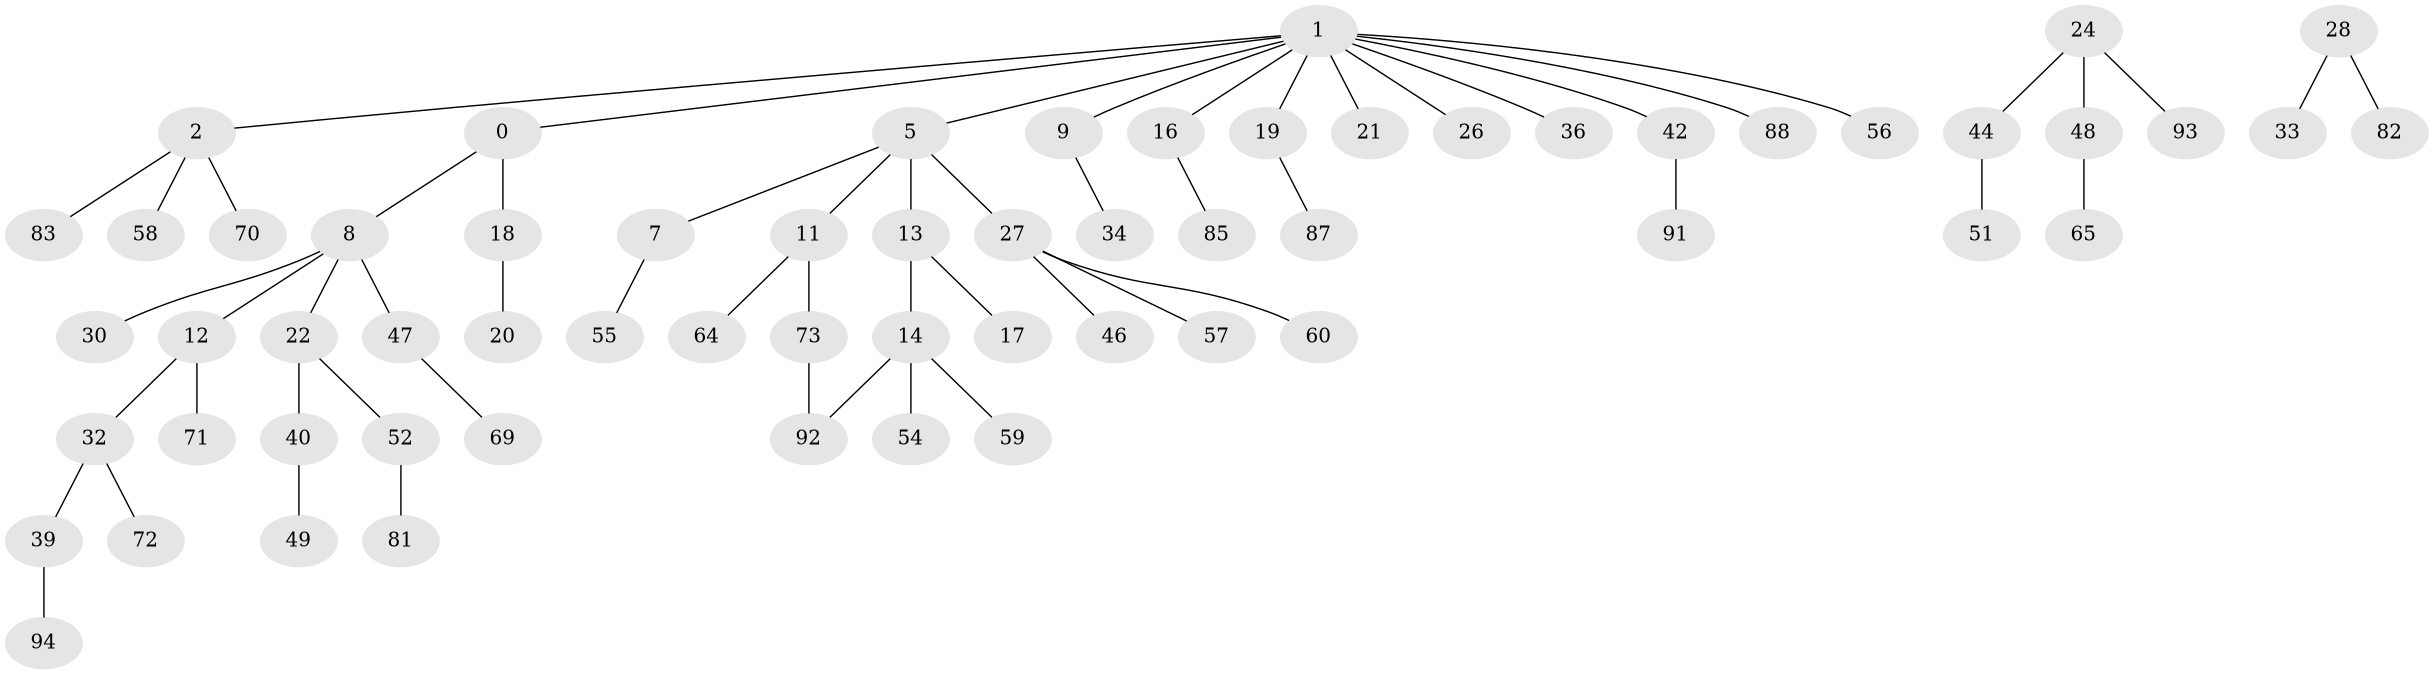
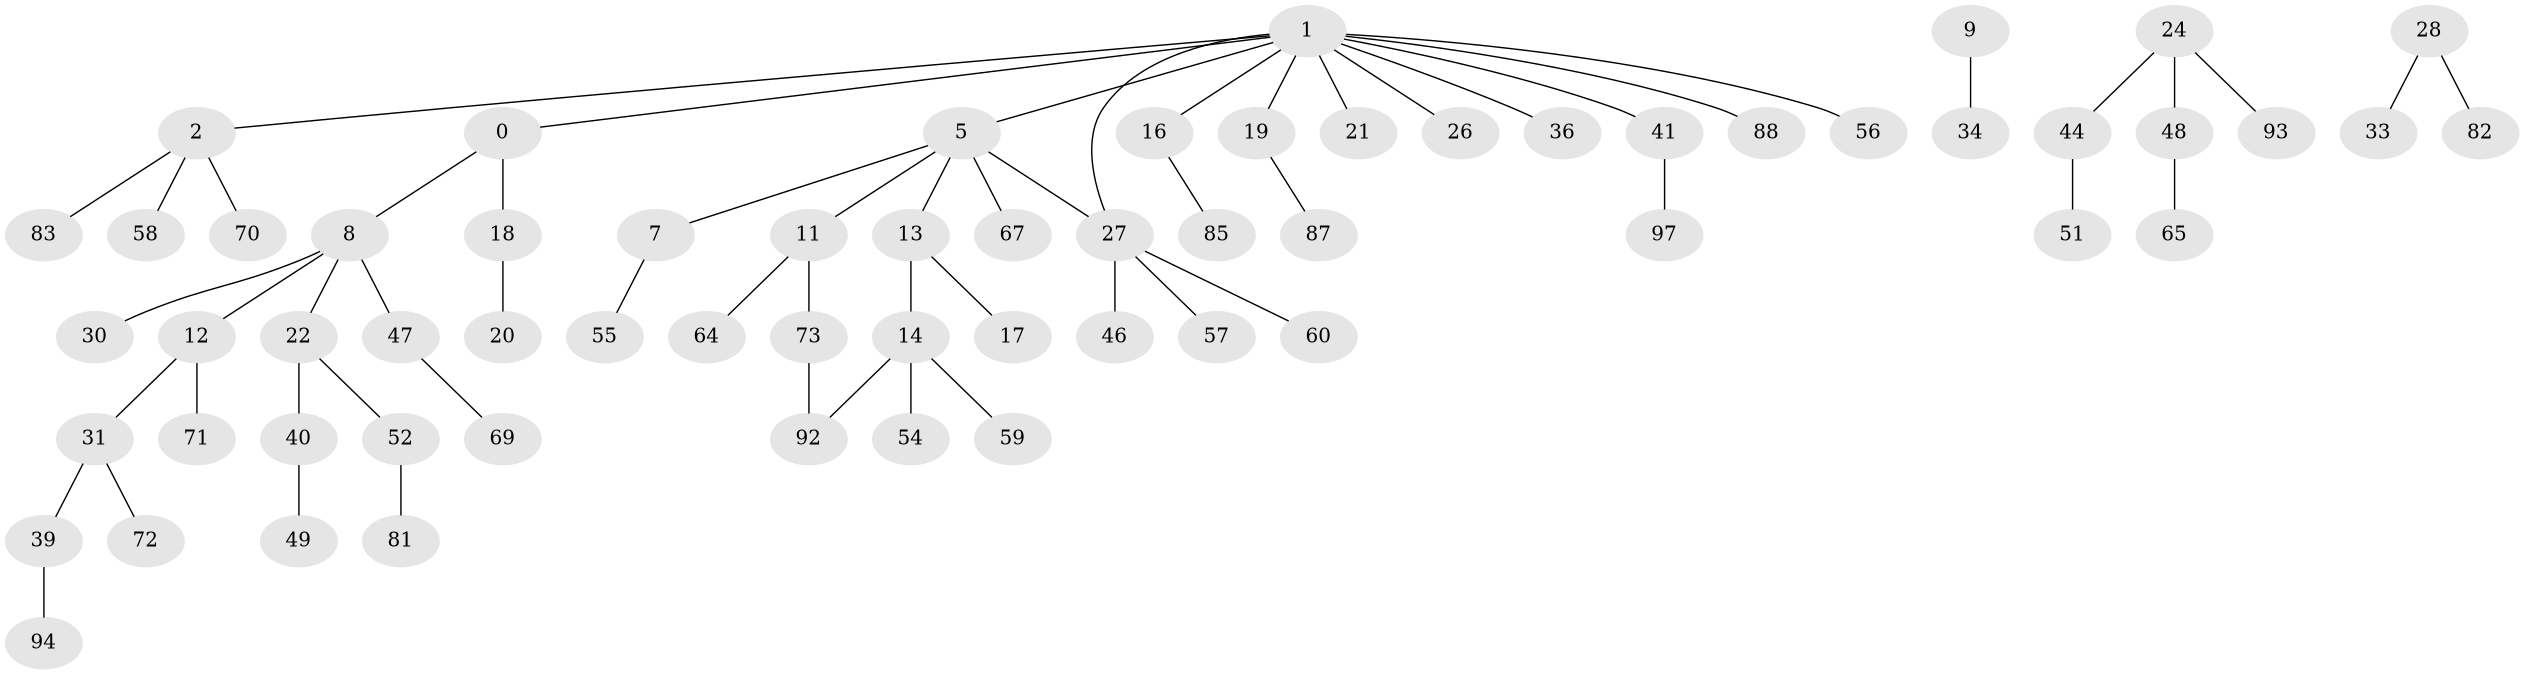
edge "1" -- "9": now "1" -- "27"
node "42": label "42" -> "41"
node "67": added
node "91": label "91" -> "97"
node "32": label "32" -> "31"
